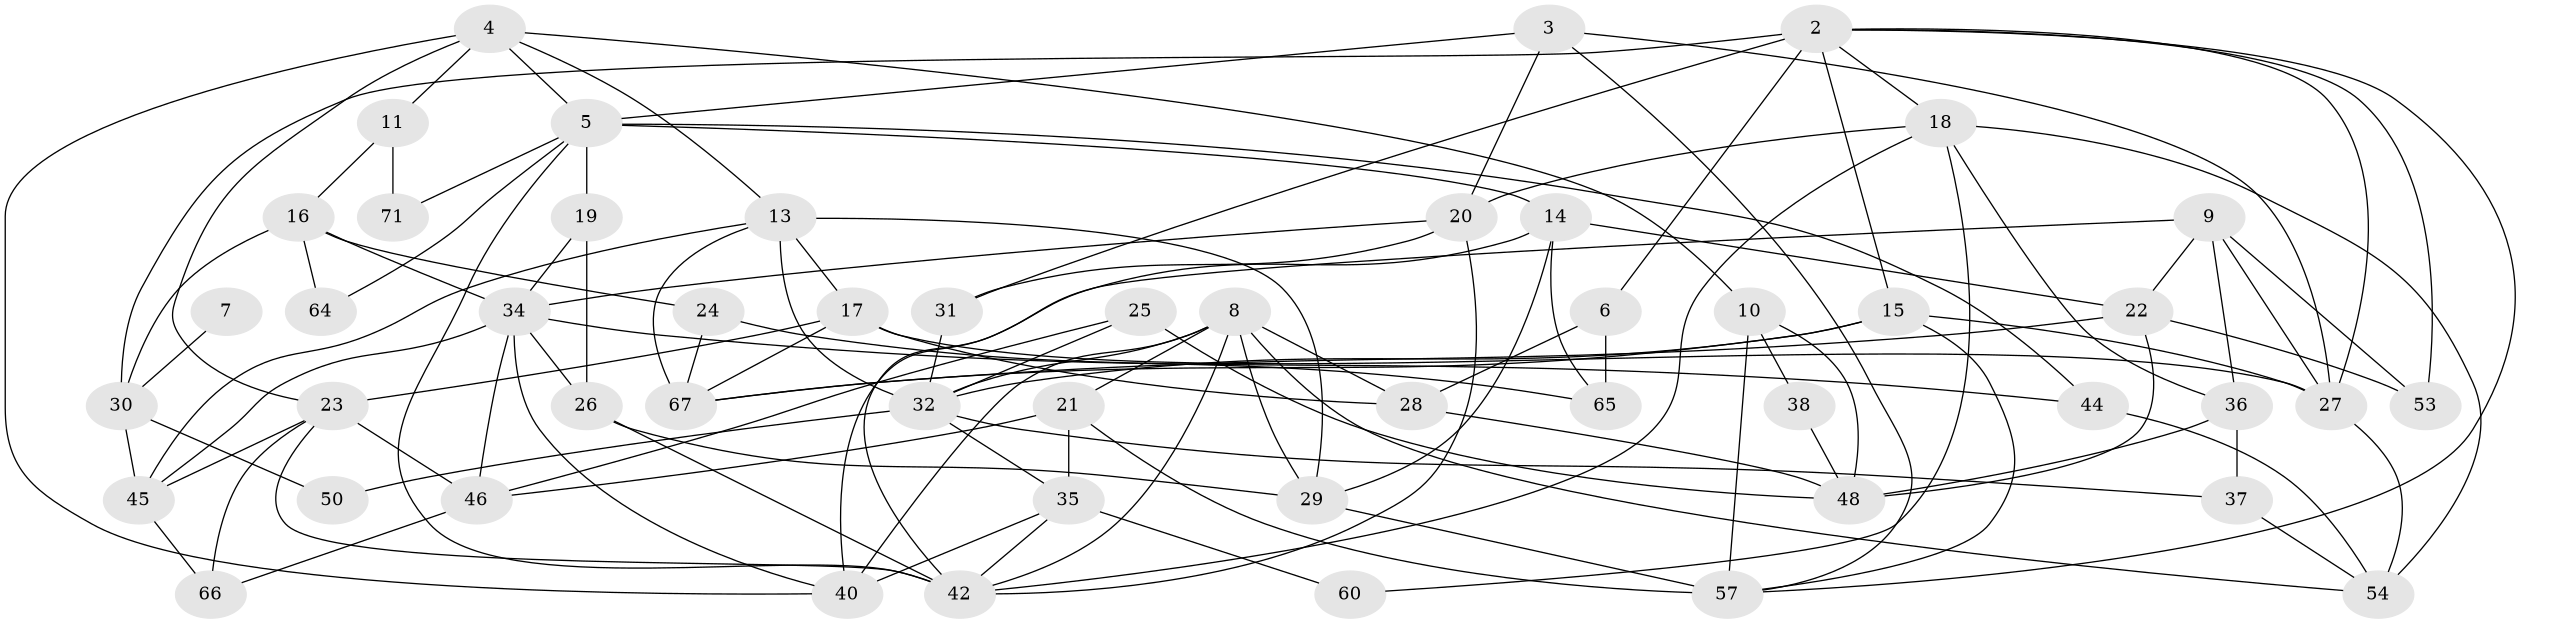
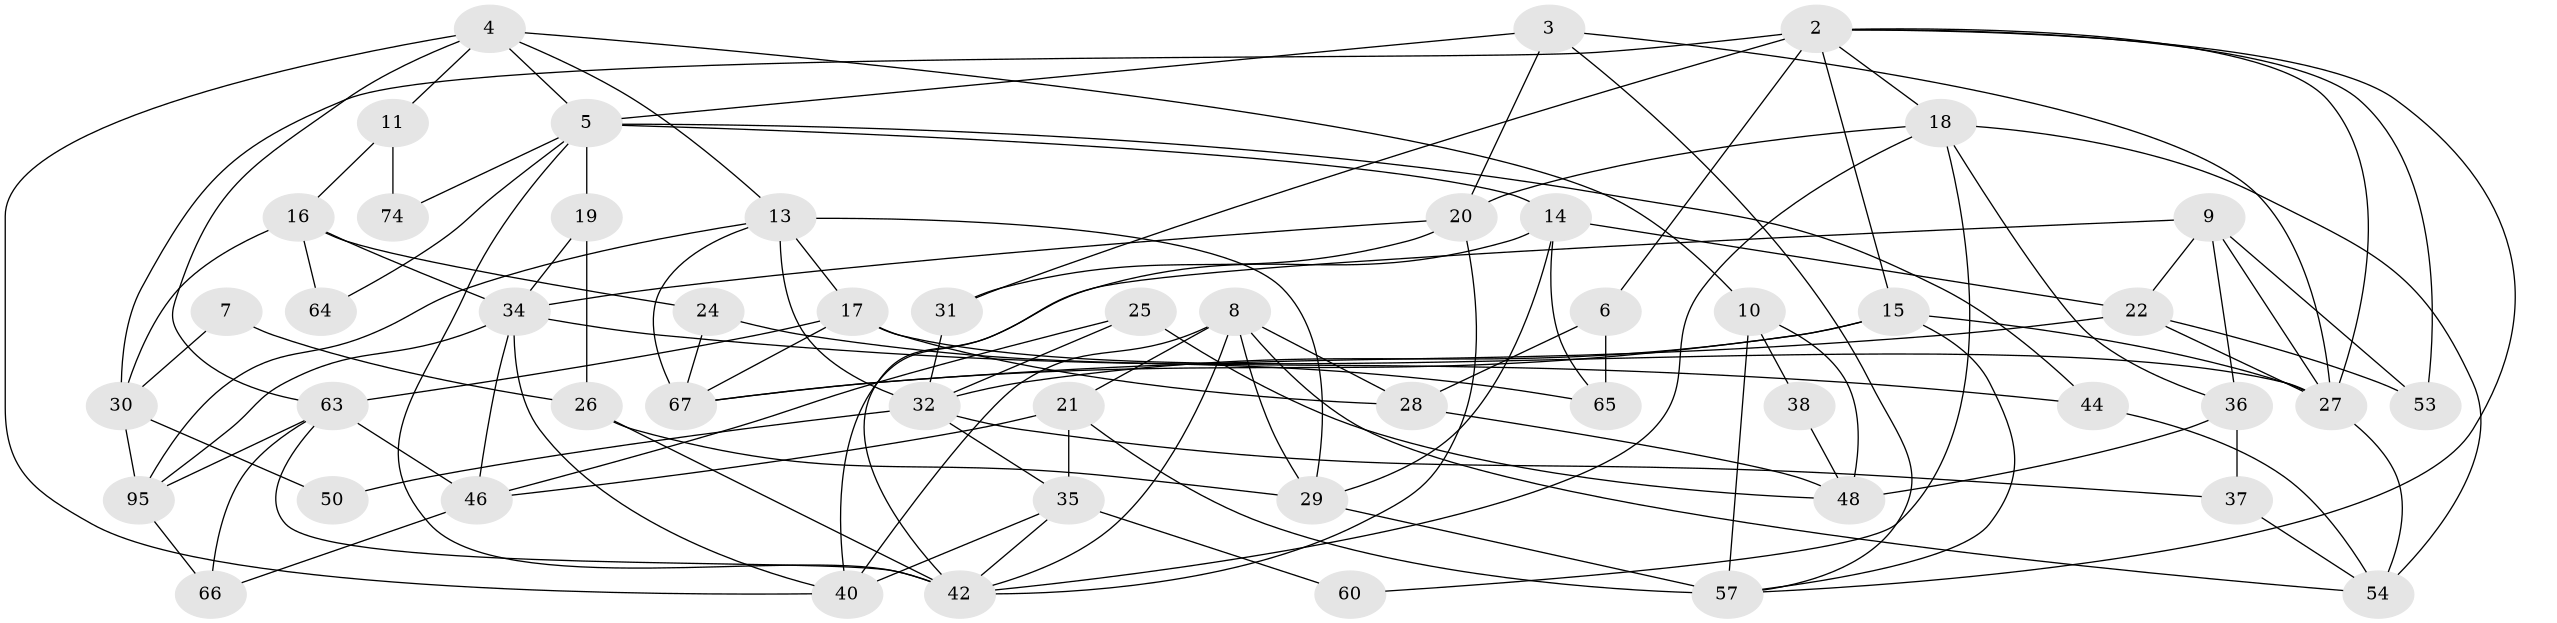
node "71": label "71" -> "74"
edge "34" -- "26": now "7" -- "26"
edge "8" -- "32": removed
node "23": label "23" -> "63"
edge "22" -- "48": now "22" -- "27"
node "45": label "45" -> "95"
